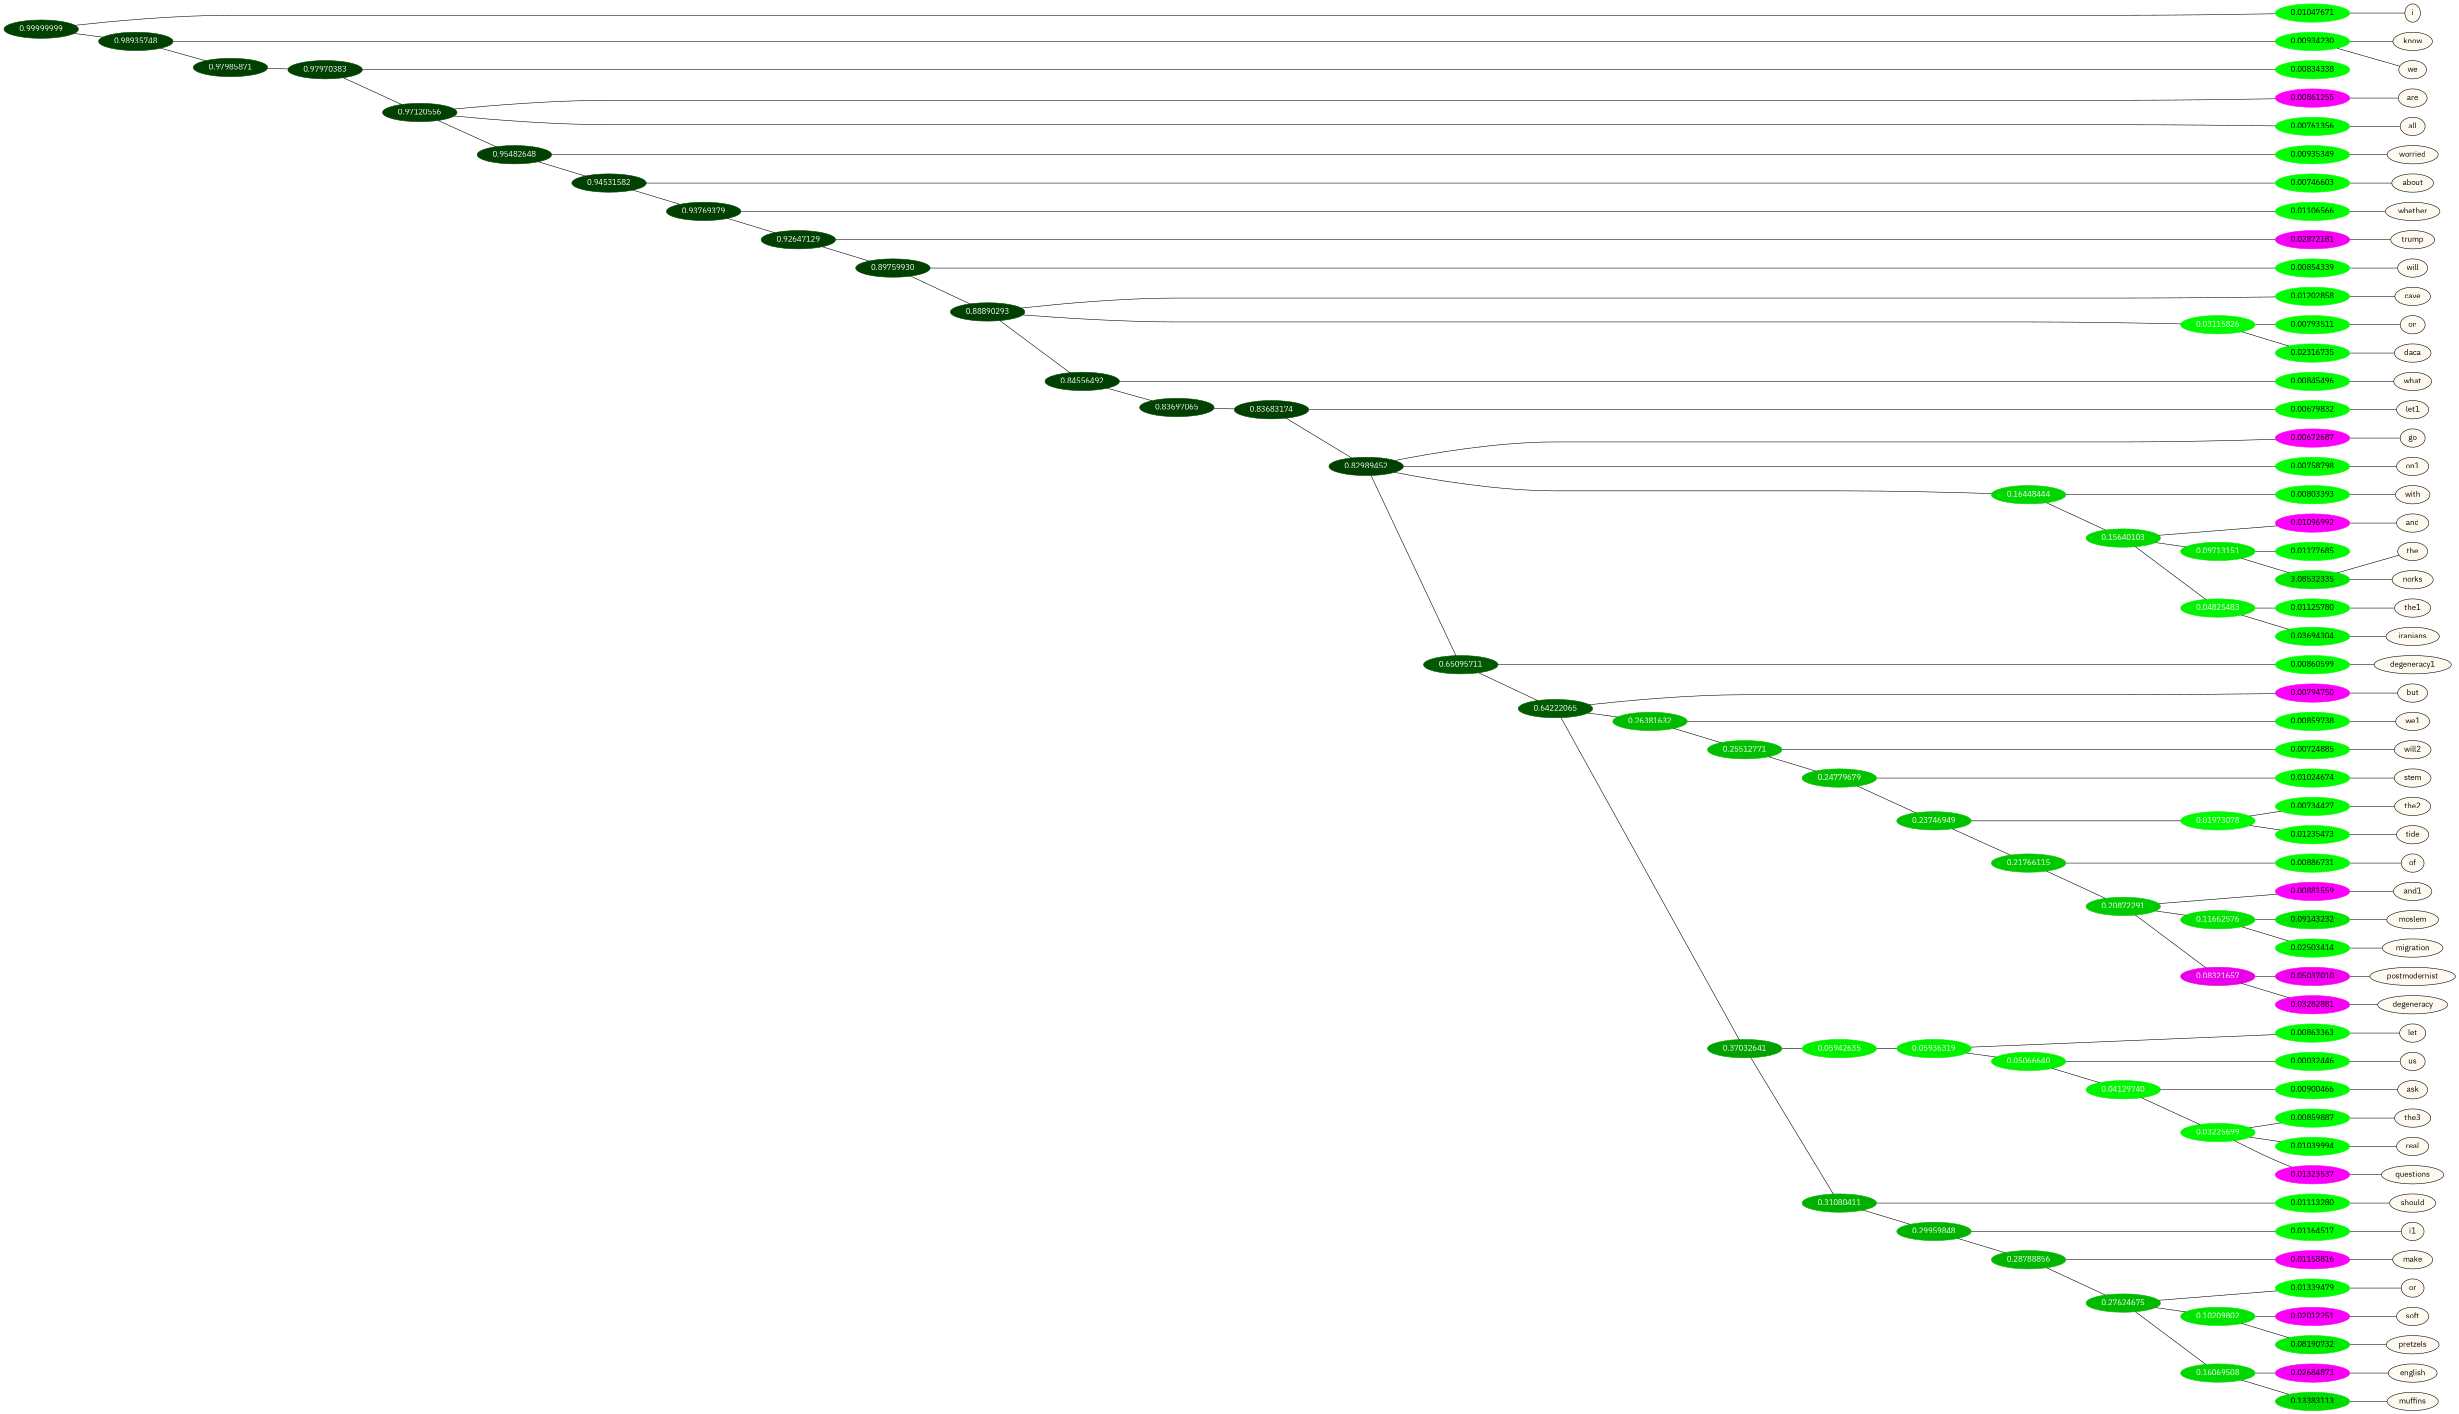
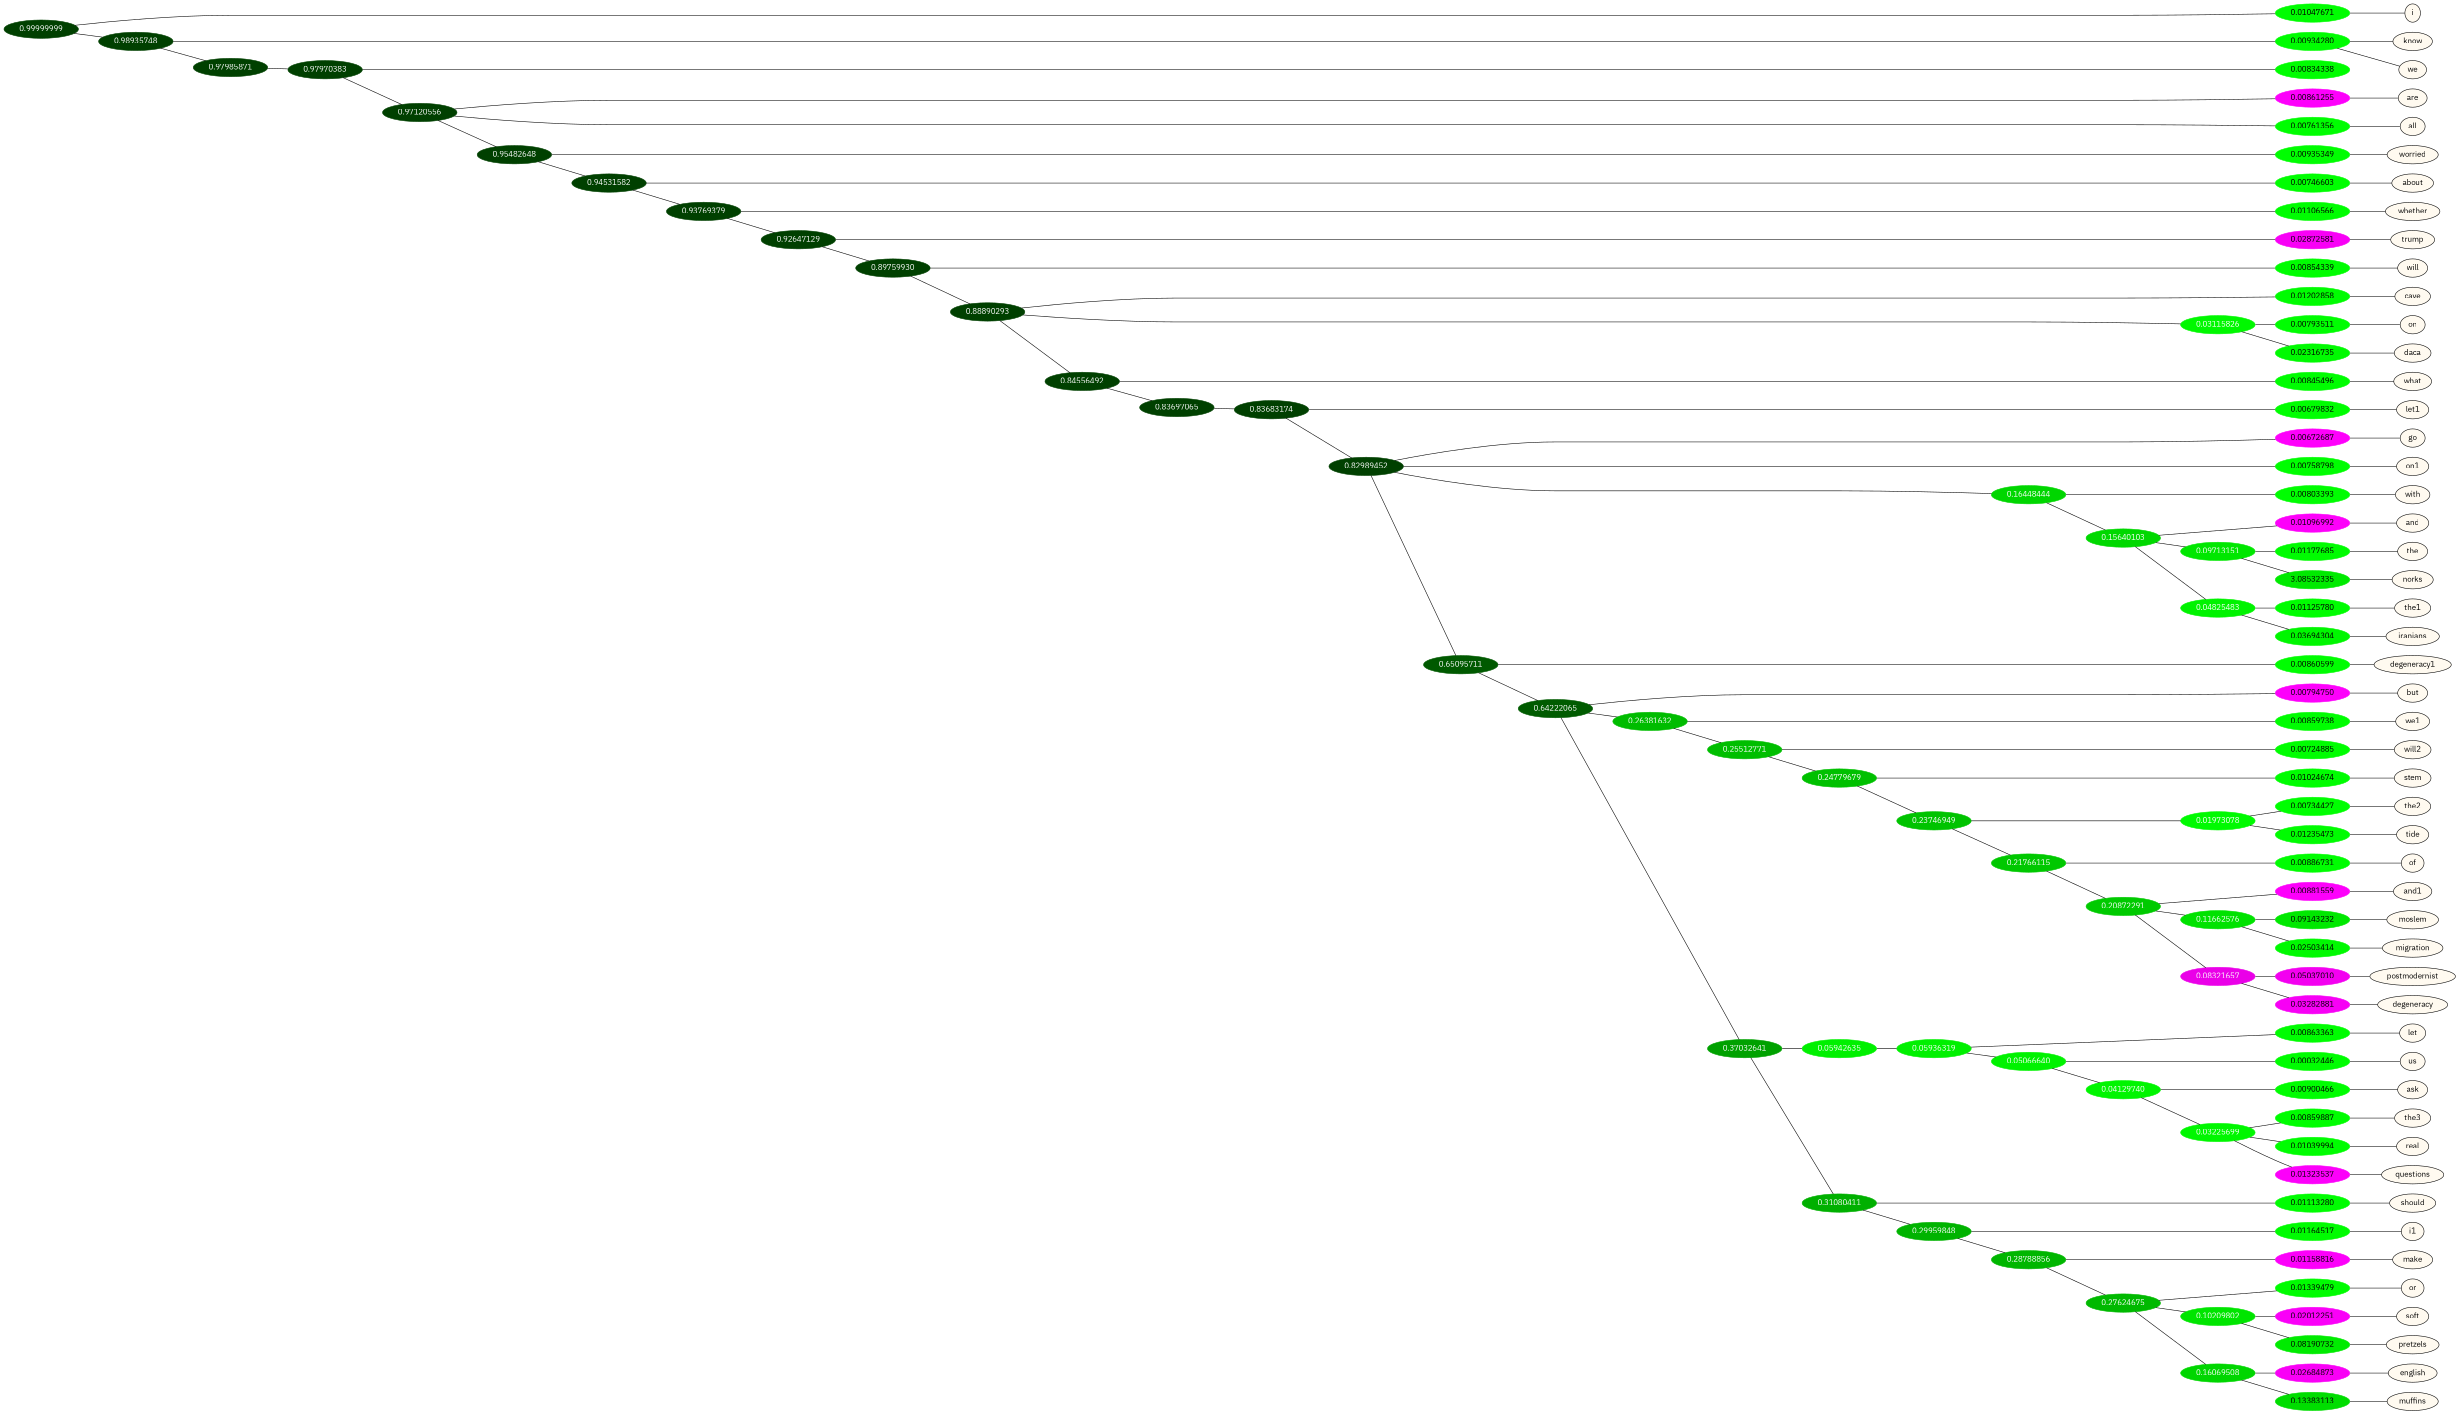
node "0.00934230": label "0.00934230" -> "0.00934280"
node "0.02872181": label "0.02872181" -> "0.02872581"
edge "the" -- "3.08532335": now "the" -- "0.01177685"
